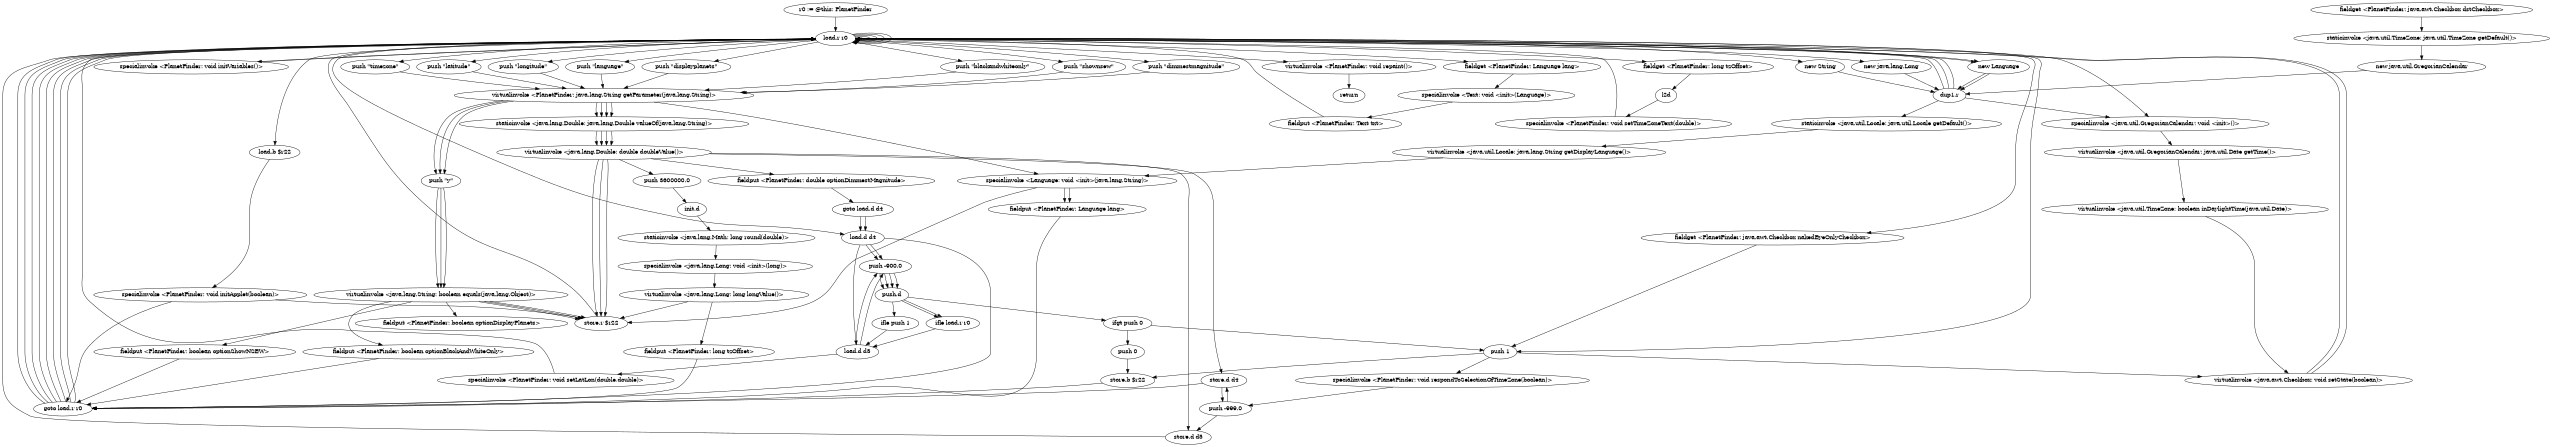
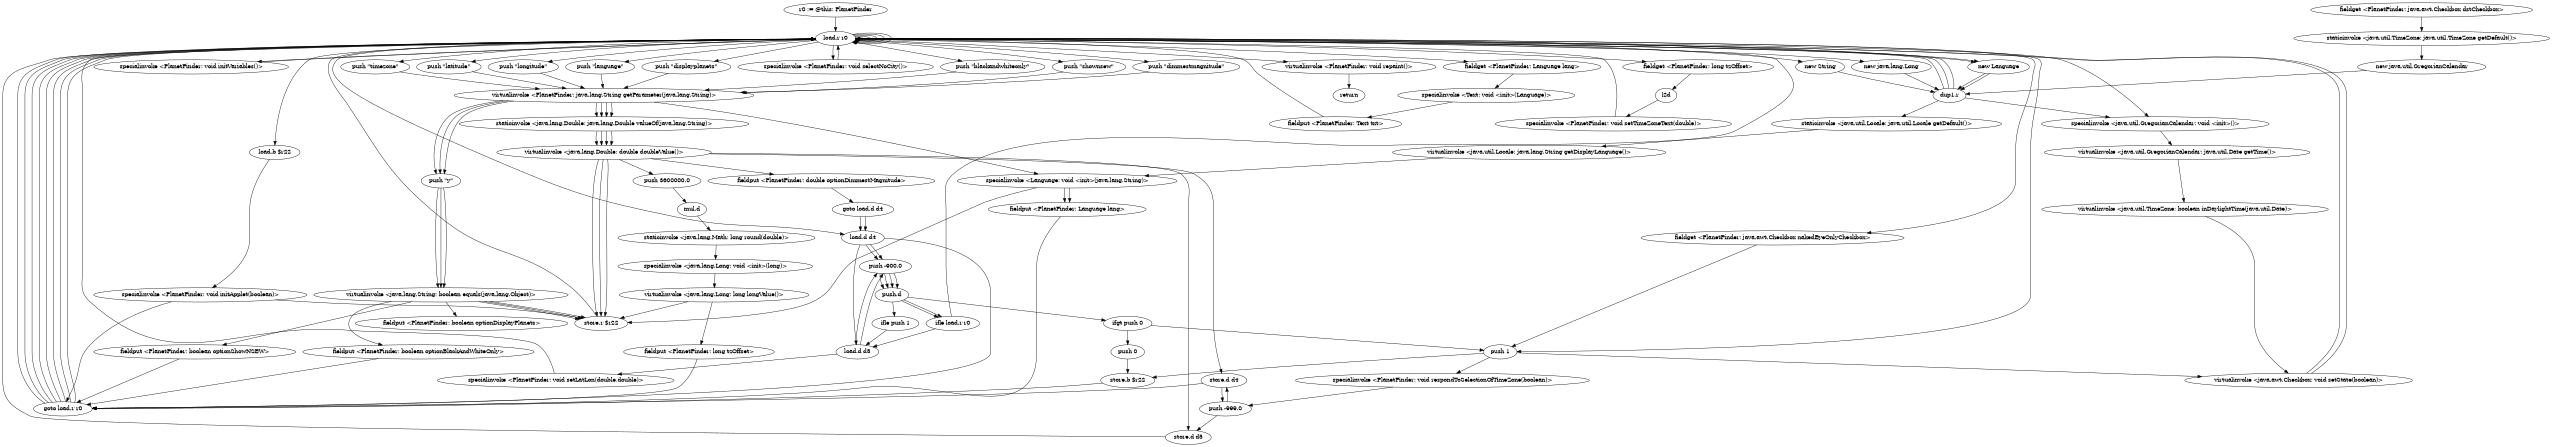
node "specialinvoke <PlanetFinder: void selectNoCity()>": added
edge "ifle load.r r0" -> "load.r r0": added
node "init.d": label "init.d" -> "mul.d"
